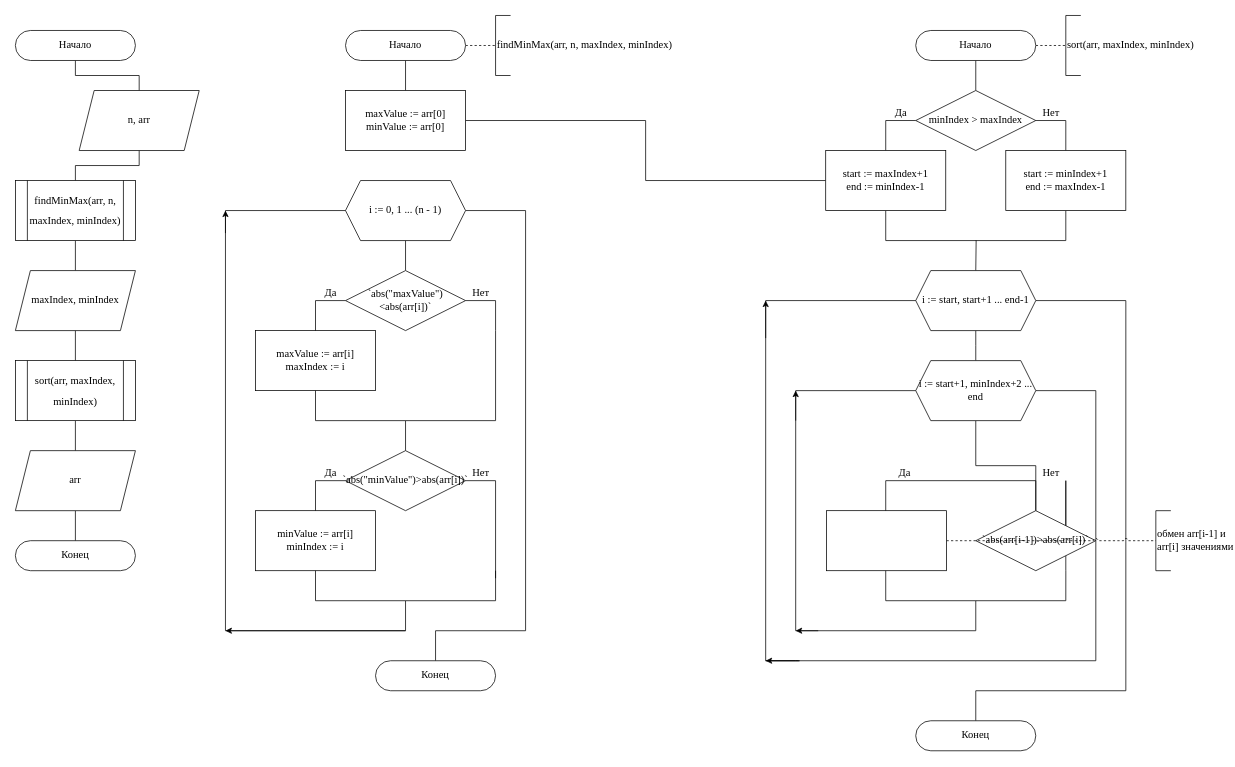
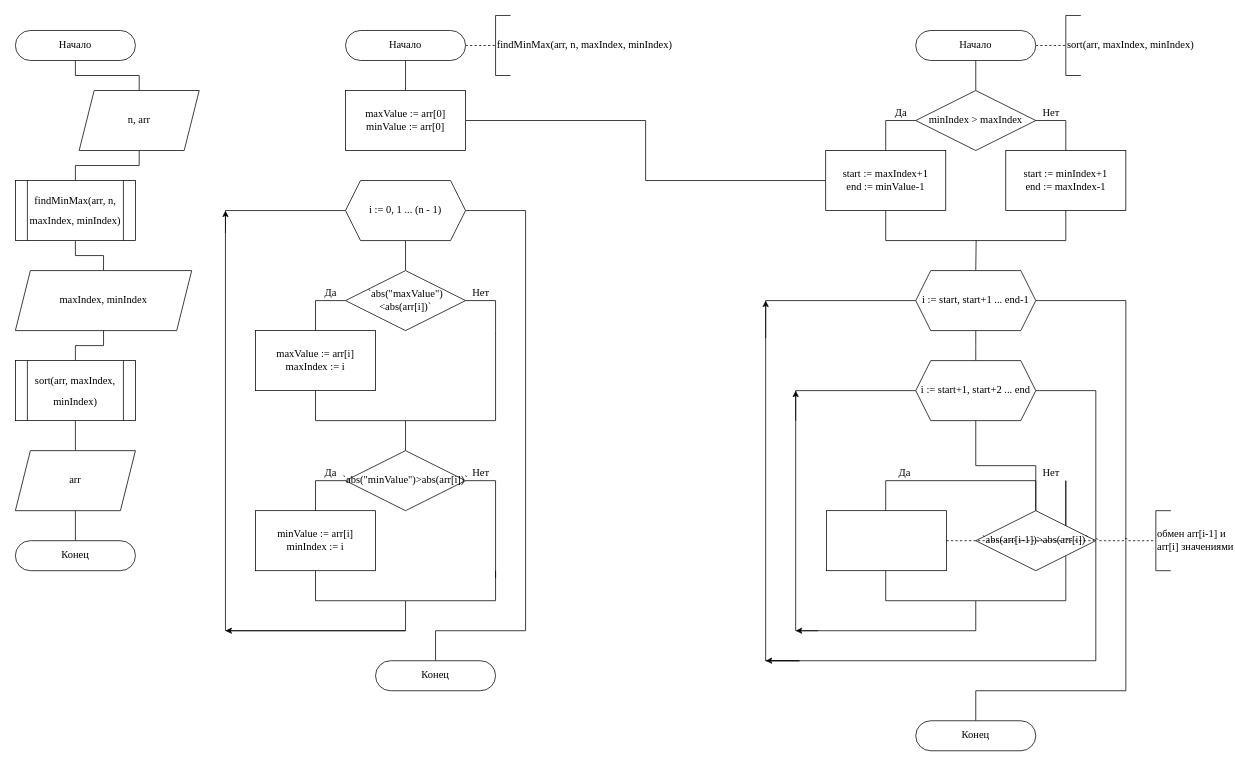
node "start := maxIndex+1 end := minIndex-1": label "start := maxIndex+1 end := minIndex-1" -> "start := maxIndex+1 end := minValue-1"
node "maxIndex, minIndex": size 120x60 -> 176x60
node "i := start+1, minIndex+2 ... end": label "i := start+1, minIndex+2 ... end" -> "i := start+1, start+2 ... end"
